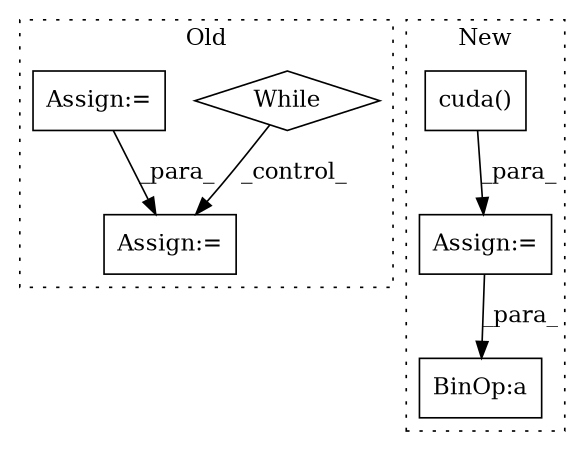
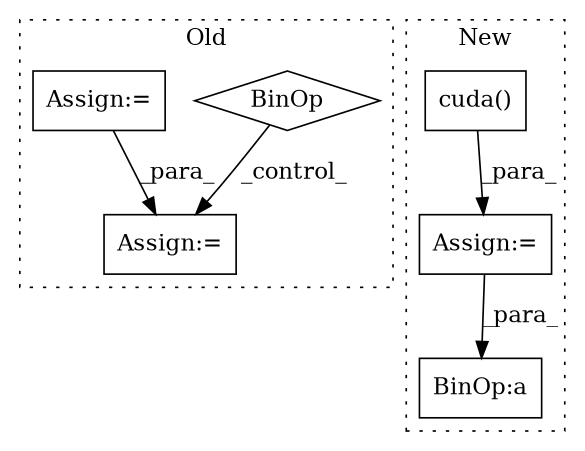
node "While": label "While" -> "BinOp"
